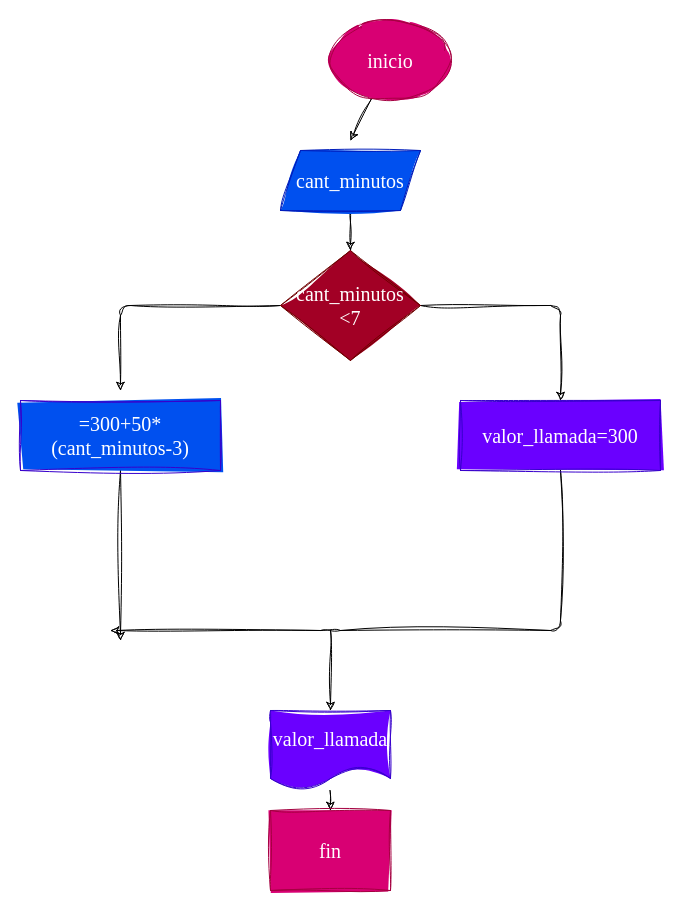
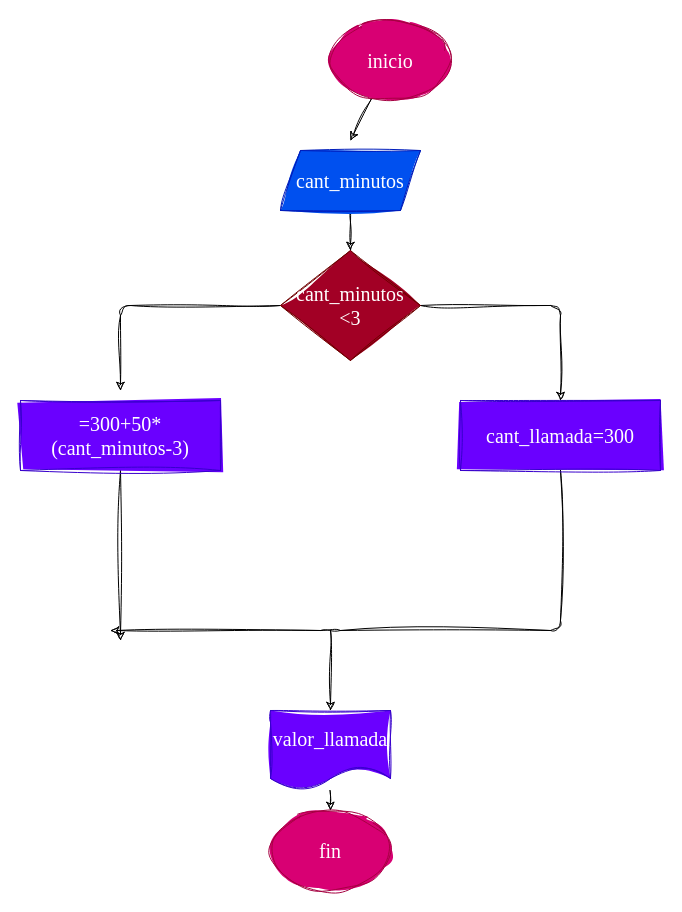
node "cant_minutos <7": label "cant_minutos <7" -> "cant_minutos <3"
node "=300+50*(cant_minutos-3)": fillcolor #0050ef -> #6a00ff
node "valor_llamada=300": label "valor_llamada=300" -> "cant_llamada=300"
node "fin": shape rectangle -> ellipse
